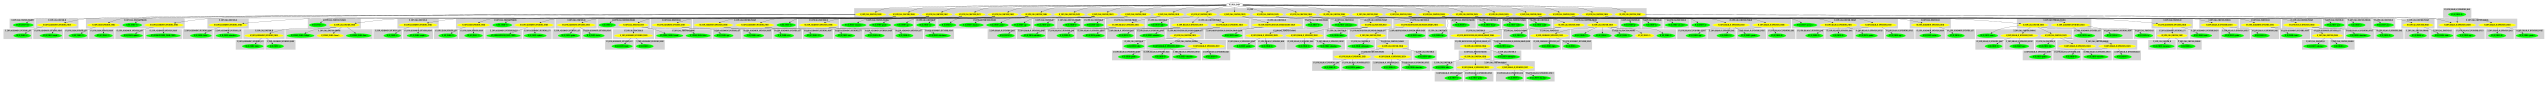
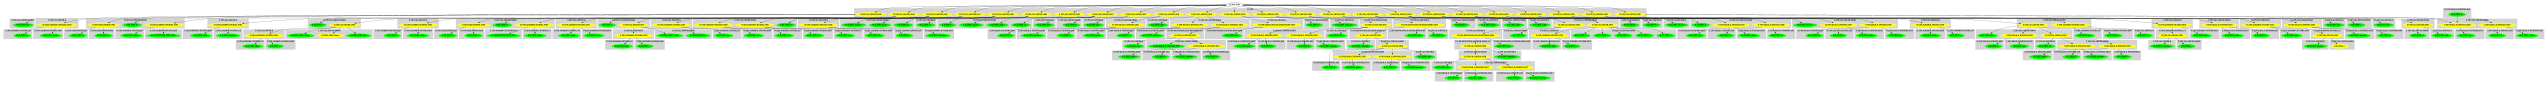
node "NT_EXPR_INT_FUNCTION_29515": label "NT_EXPR_INT_FUNCTION_29515" -> "NT_EXPR_CALL_FUNCTION_29515"
edge "NT_EXPR_CALL_FUNCTION_29605" -> "NT_ID_29606< by >": now "NT_EXPR_MULTIPLICATION_OR_DIVISION_BINARY_29546" -> "NT_ID_29606< by >"
node "NT_EXPR_ASSIGNMENT_OPETATORS_29439": label "NT_EXPR_ASSIGNMENT_OPETATORS_29439" -> "NT_COLON_ASSIGNMENT_OPETATORS_29439"
node "NT_EXPR_TRUE_AT_OPERATORS_29650": label "NT_EXPR_TRUE_AT_OPERATORS_29650" -> "NT_EXPR_DOLLAR_AT_OPERATORS_29650"
node "NT_INT_29582< 0 >": fillcolor yellow -> green
node "NT_ID_29648< a >": fillcolor green -> yellow
edge "NT_EXPR_DOLLAR_AT_OPERATORS_29551" -> "NT_ID_29552< D >": now "NT_EXPR_CALL_FUNCTION_29549" -> "NT_ID_29552< D >"
